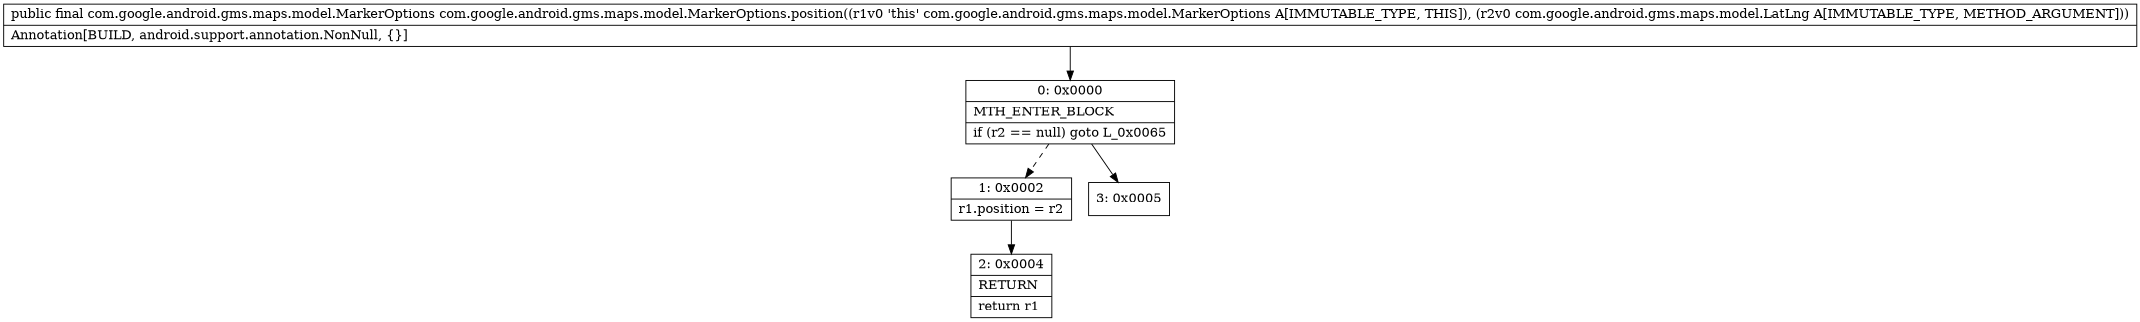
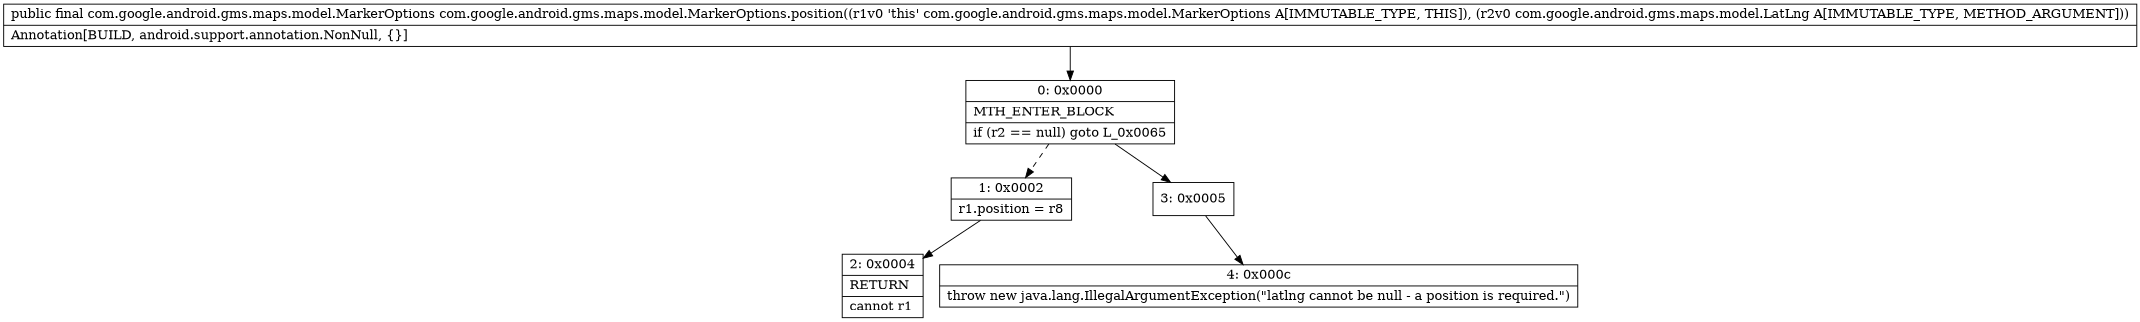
node "1: 0x0002": text "r1.position = r2" -> "r1.position = r8"
node "4: 0x000c": added
node "2: 0x0004": text "return r1" -> "cannot r1"
